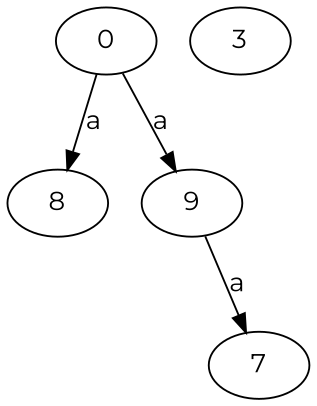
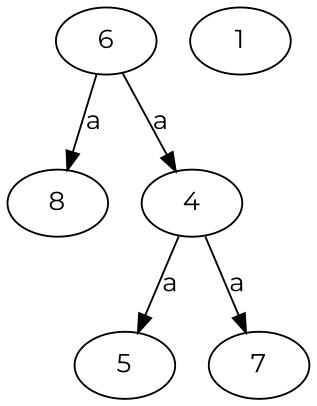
node "0": label "0" -> "6"
node "3": label "3" -> "1"
node "9": label "9" -> "4"
node "5": added
